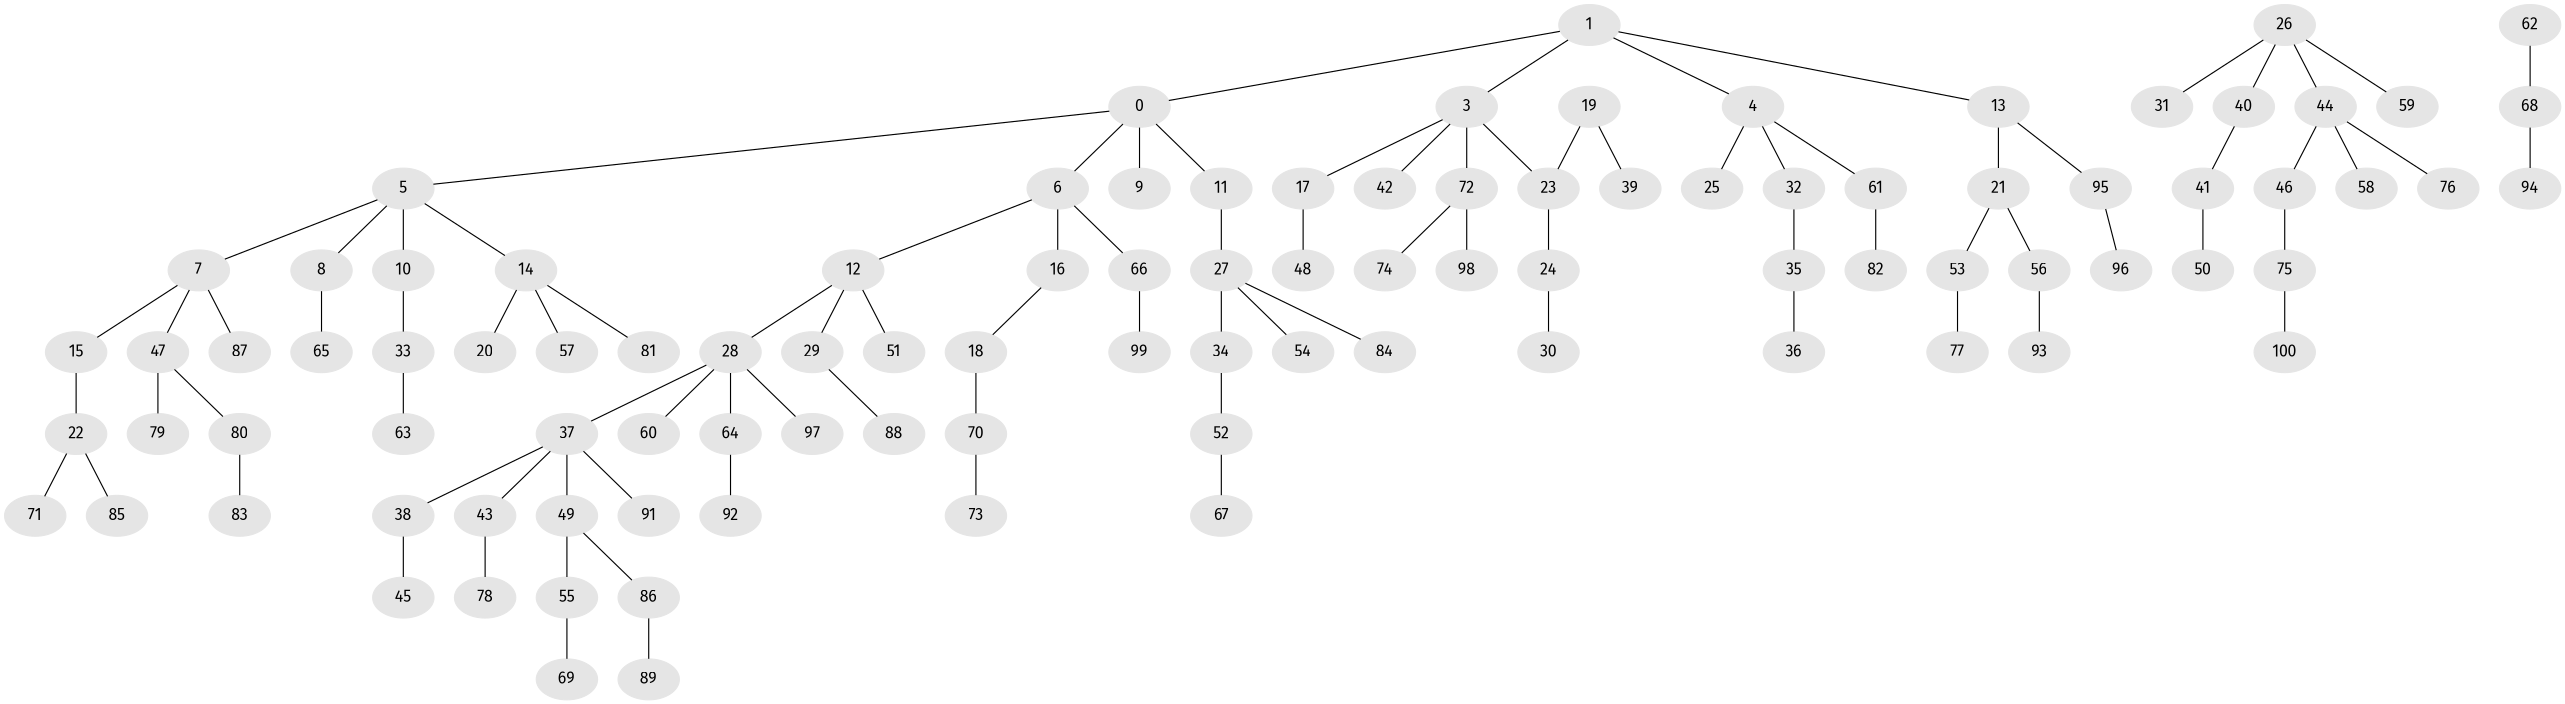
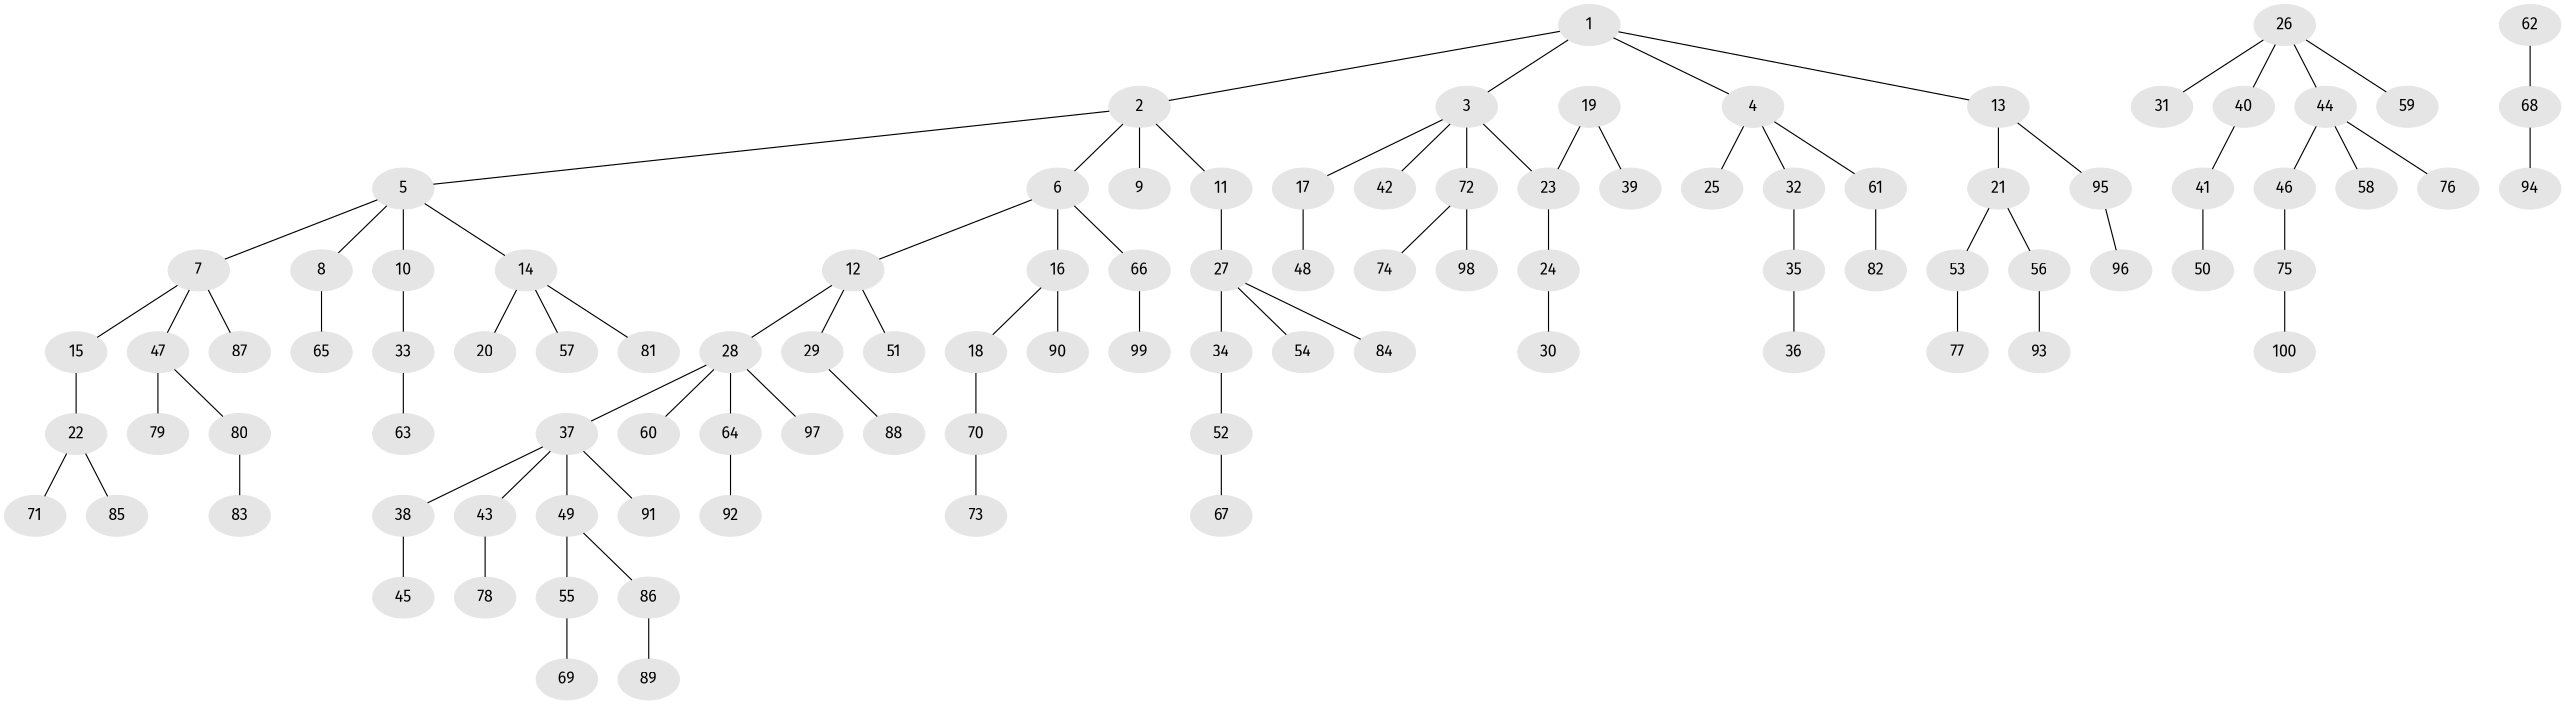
node "0": label "0" -> "2"
node "90": added
